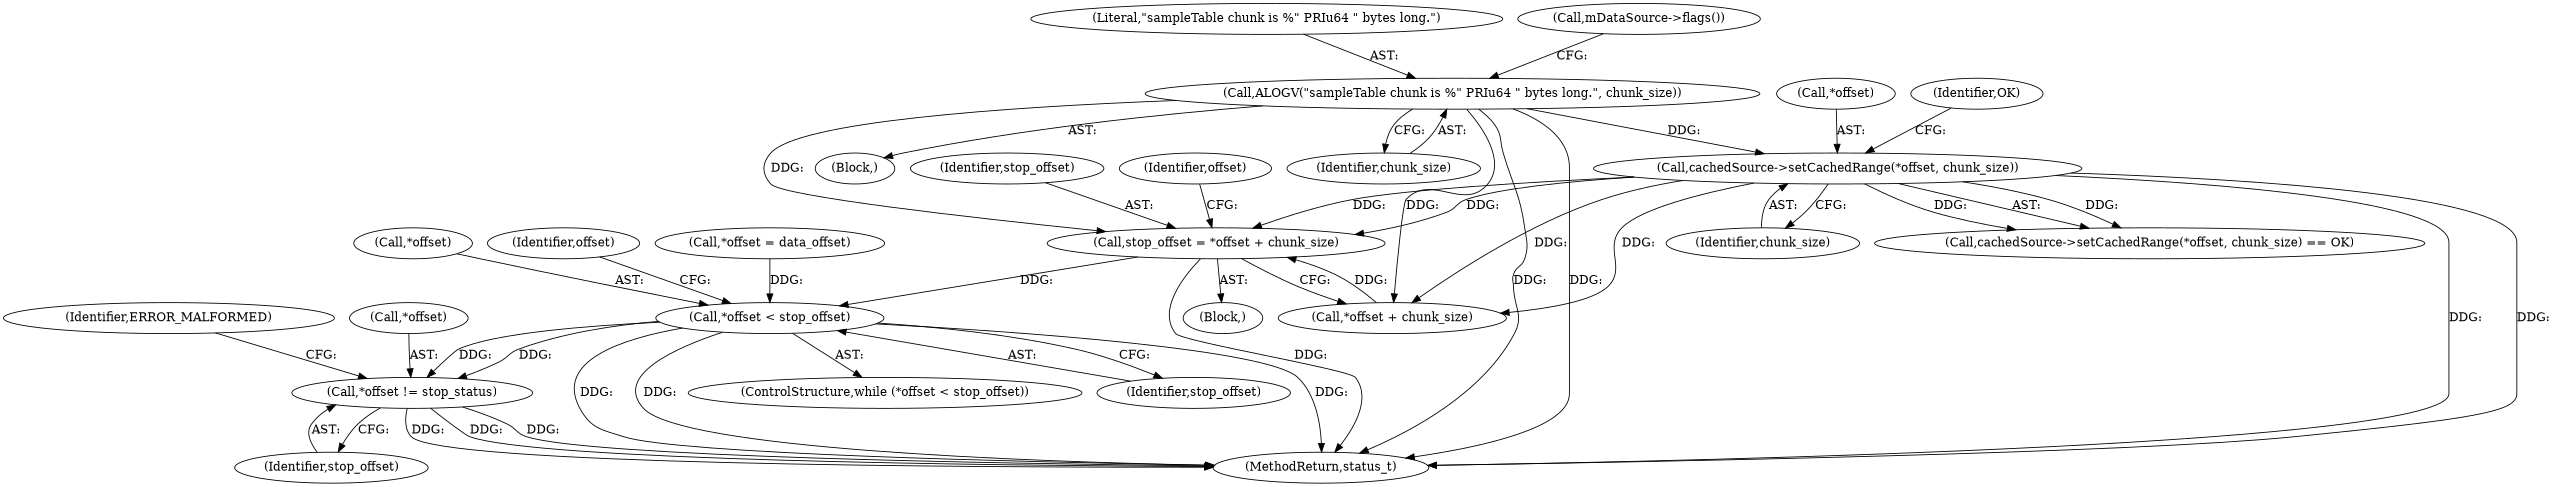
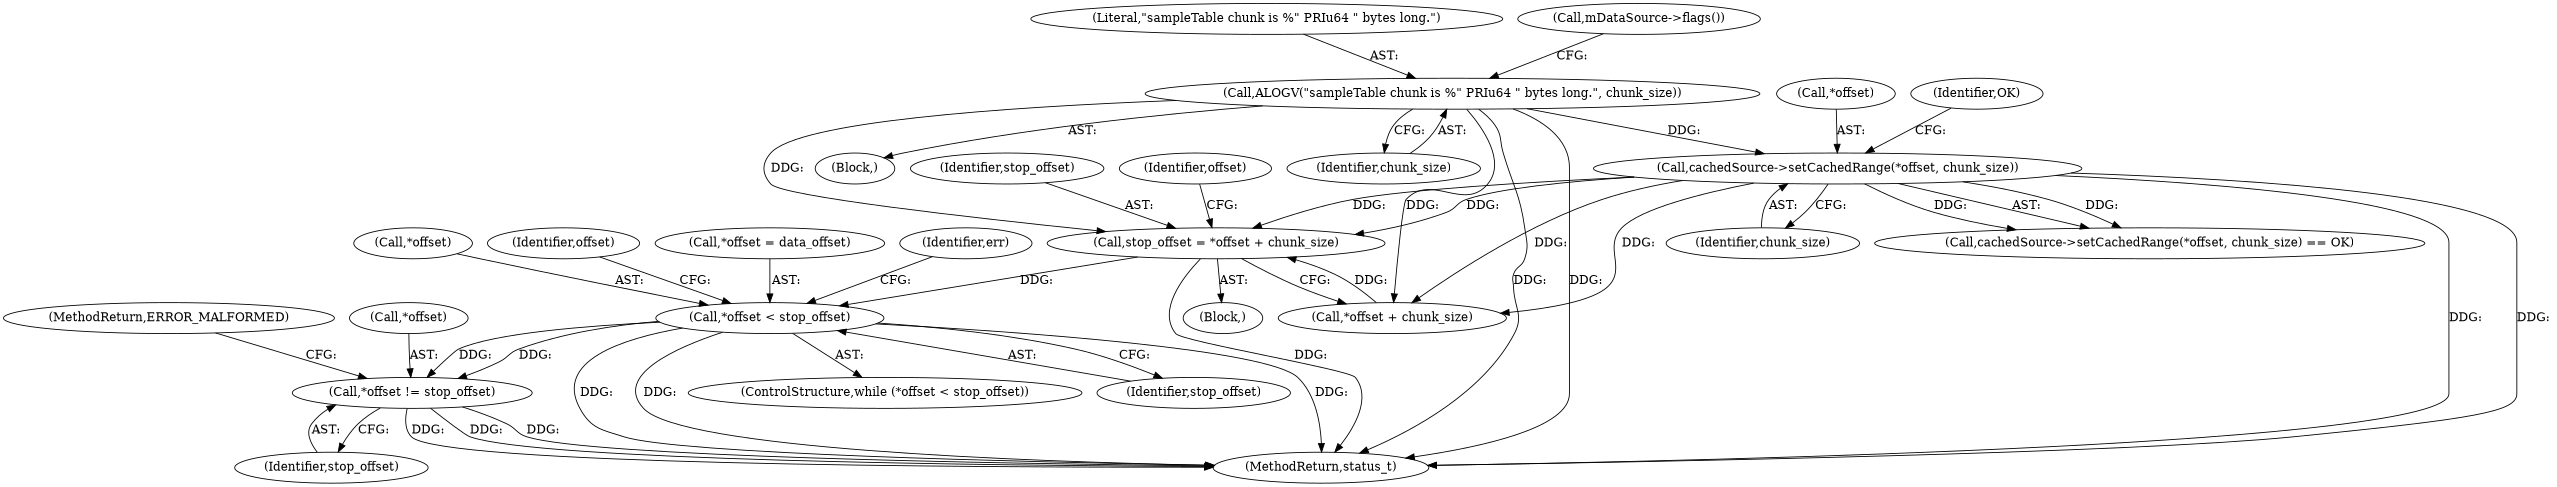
node "(Identifier,err)": added
edge "(Call,*offset = data_offset)" -> "(Call,*offset < stop_offset)": label "DDG: " -> "AST: "
node "(Identifier,ERROR_MALFORMED)": label "(Identifier,ERROR_MALFORMED)" -> "(MethodReturn,ERROR_MALFORMED)"
node "(Call,*offset != stop_status)": label "(Call,*offset != stop_status)" -> "(Call,*offset != stop_offset)"
